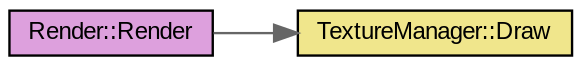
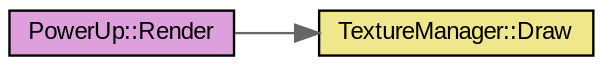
node "Render::Render": label "Render::Render" -> "PowerUp::Render"
